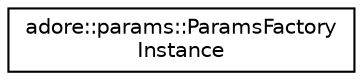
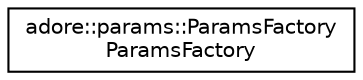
node "adore::params::ParamsFactory Instance": label "adore::params::ParamsFactory Instance" -> "adore::params::ParamsFactory ParamsFactory"
